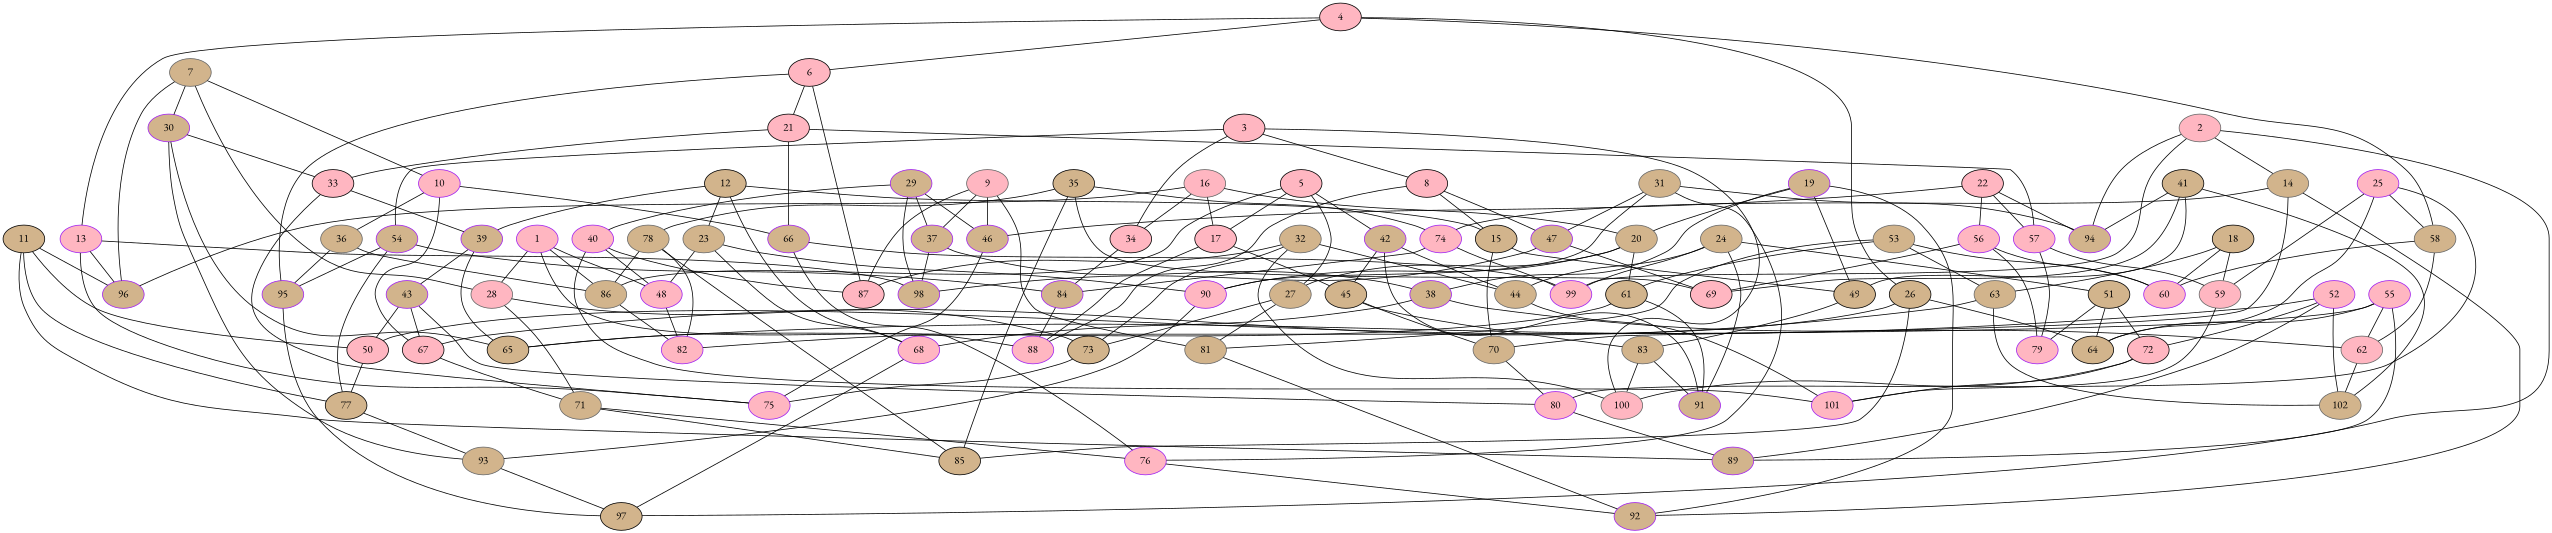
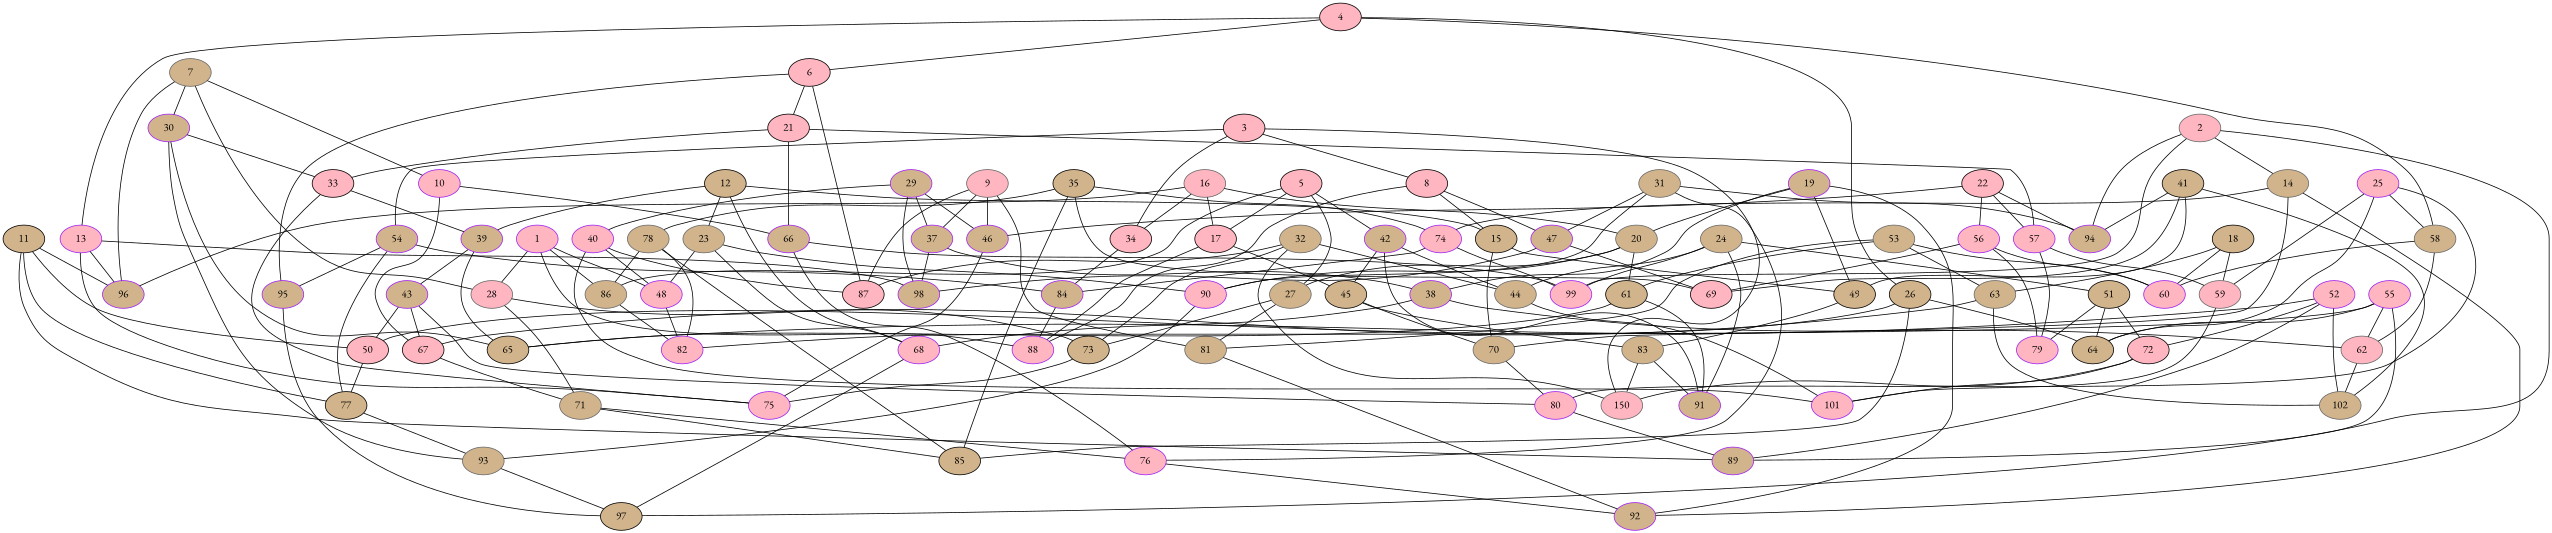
node "36": removed
node "100": label "100" -> "150"
